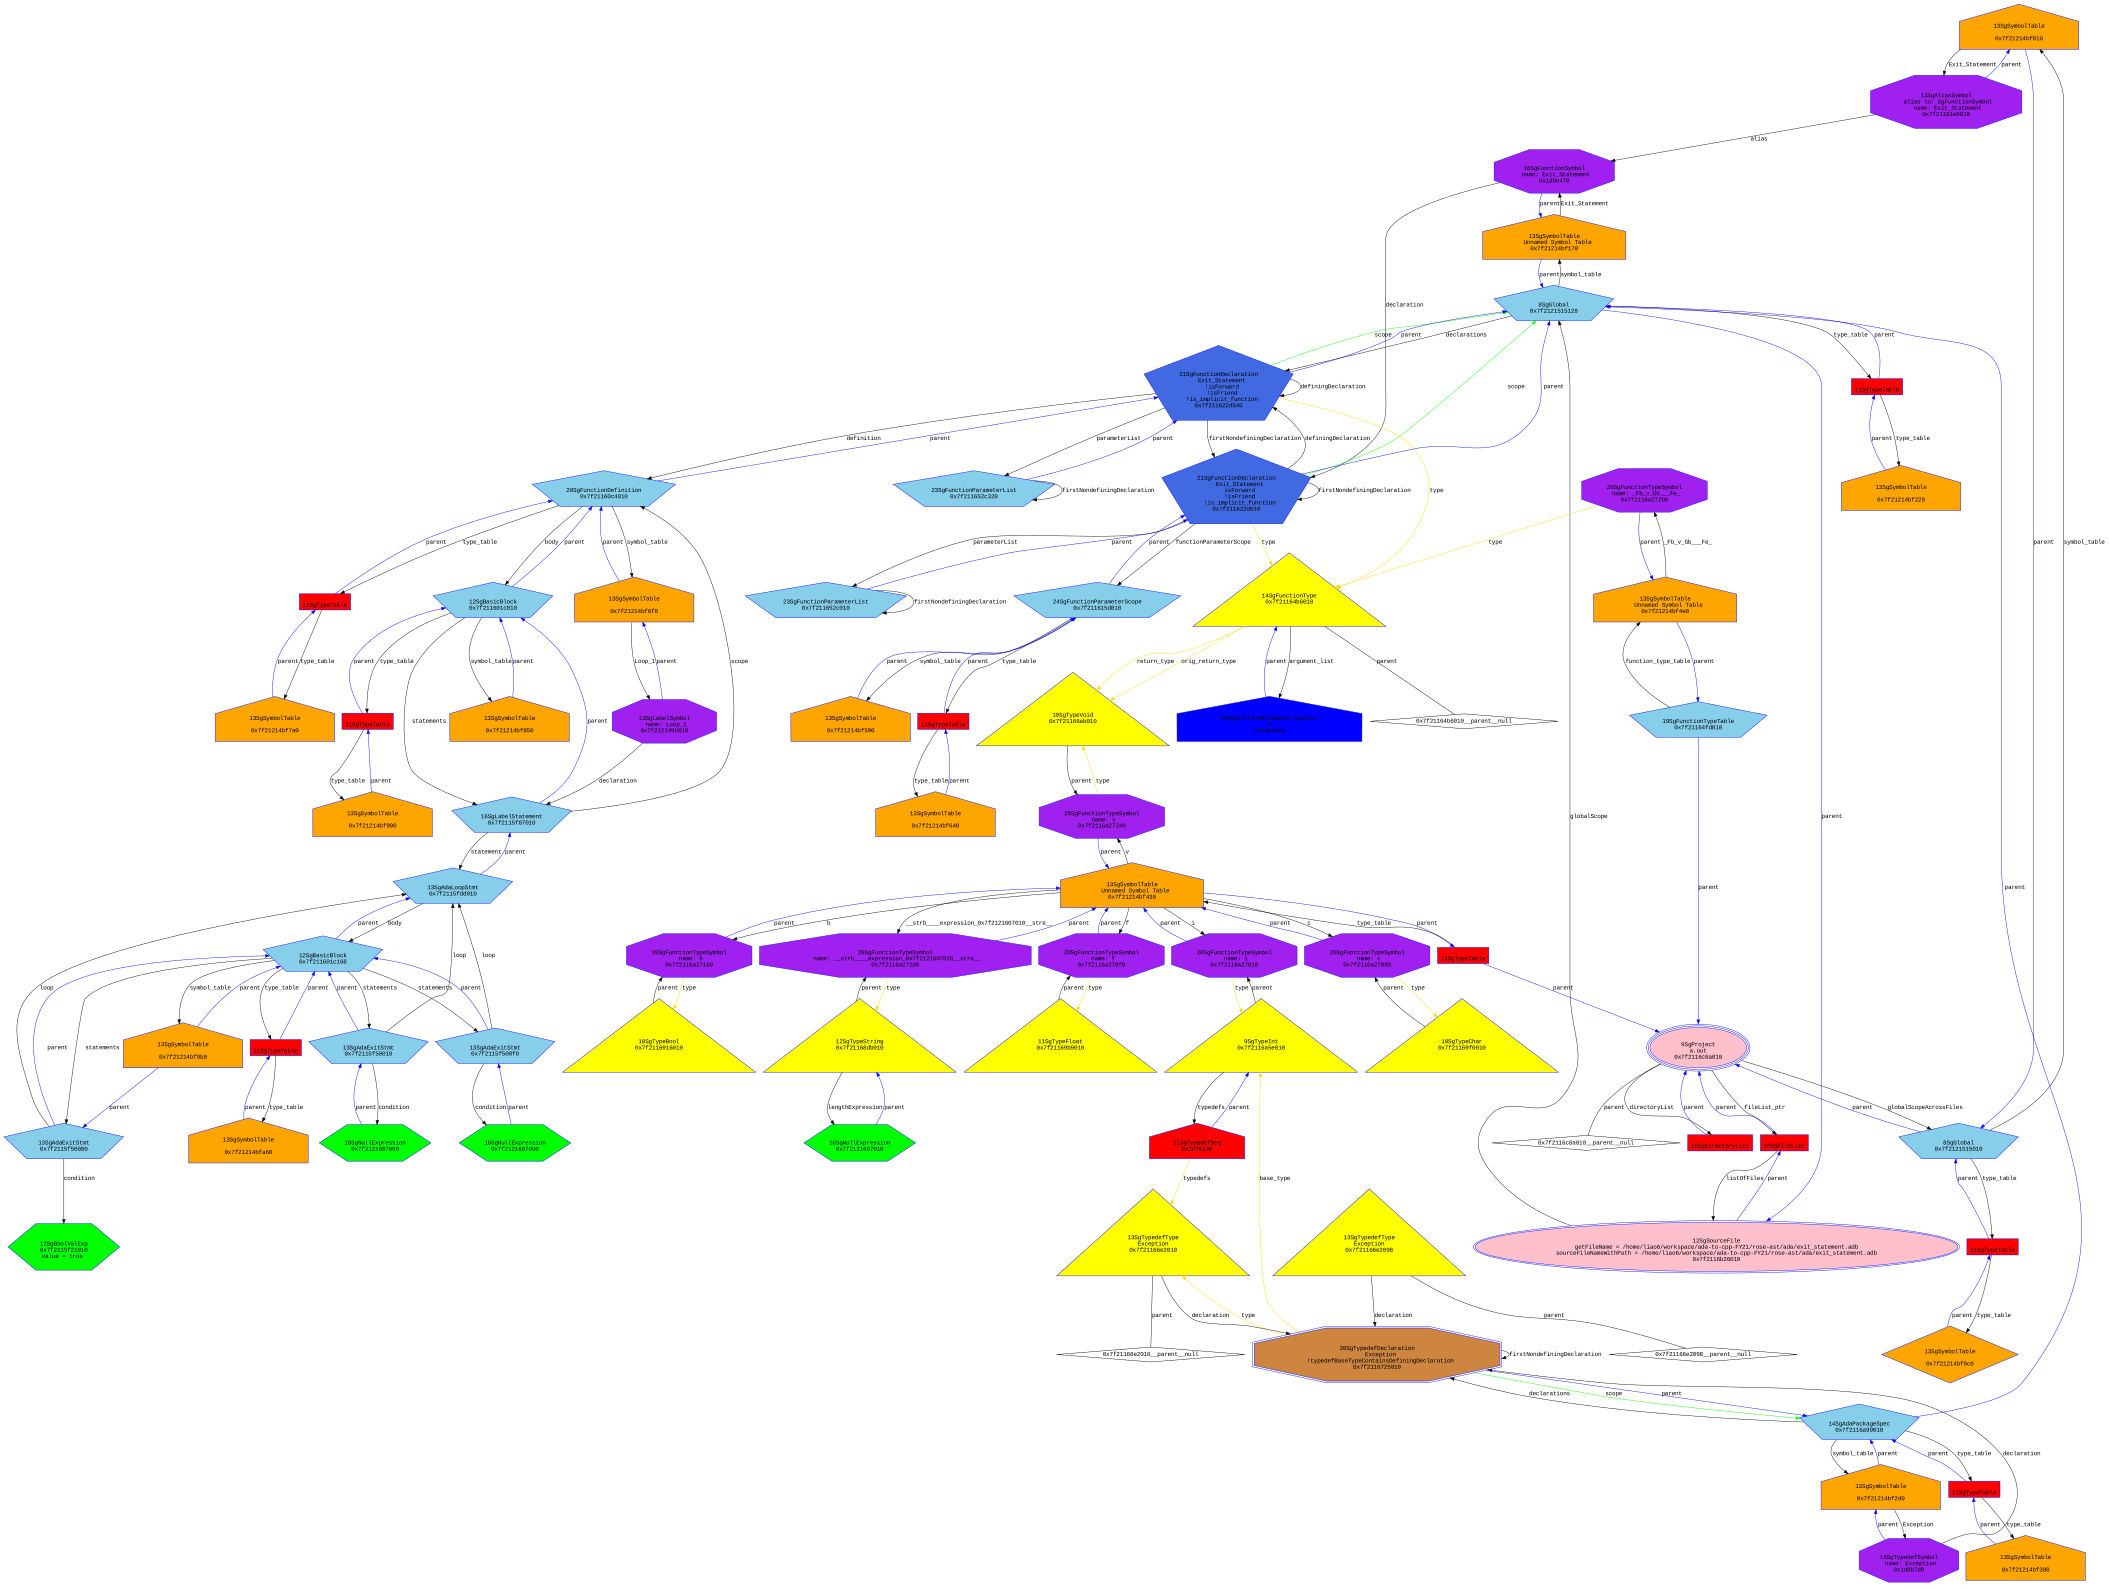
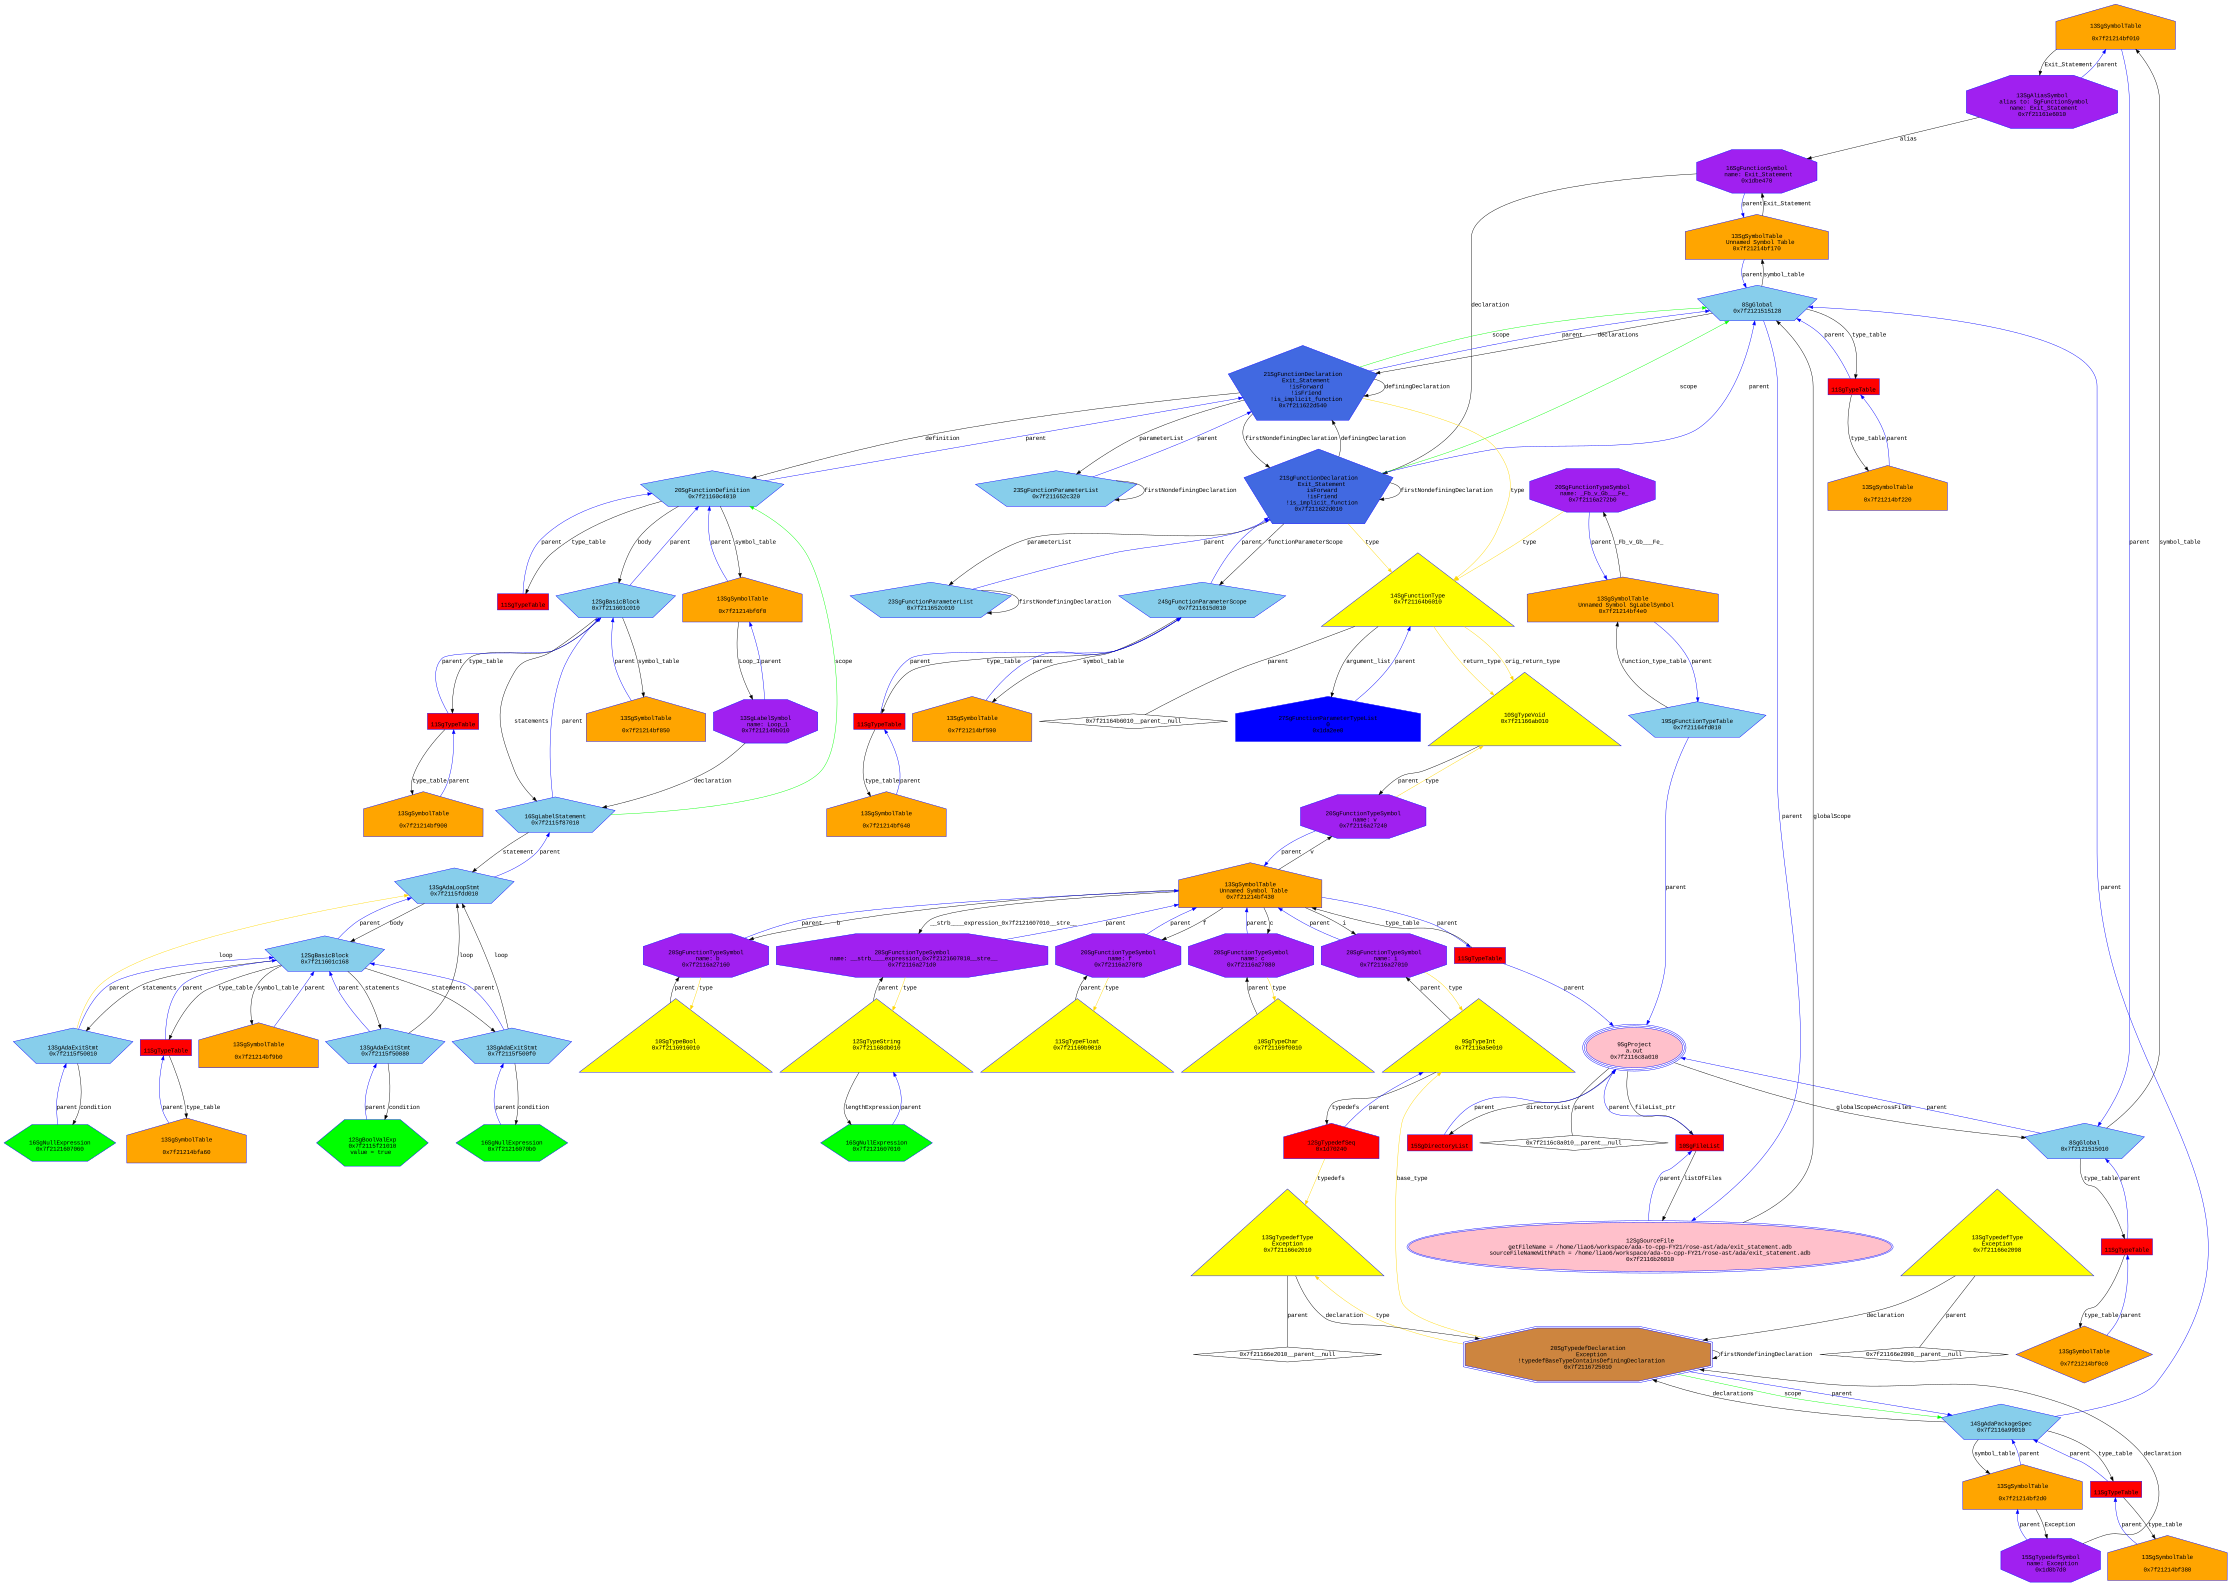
node "13SgSymbolTable Unnamed Symbol Table 0x7f21214bf4e0": label "13SgSymbolTable Unnamed Symbol Table 0x7f21214bf4e0" -> "13SgSymbolTable Unnamed Symbol SgLabelSymbol 0x7f21214bf4e0"
edge "16SgLabelStatement 0x7f2115f87010" -> "20SgFunctionDefinition 0x7f21160c4010": color black -> green
node "13SgSymbolTable 0x7f21214bf7a0": removed
edge "13SgAdaExitStmt 0x7f2115f50010" -> "13SgAdaLoopStmt 0x7f2115fdd010": color black -> gold1
edge "13SgSymbolTable 0x7f21214bf9b0" -> "13SgAdaExitStmt 0x7f2115f50080": now "12SgBoolValExp 0x7f2115f21010 value = true" -> "13SgAdaExitStmt 0x7f2115f50080"
